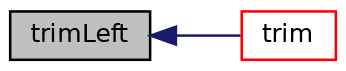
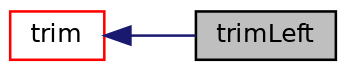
edge "trim" -> "trimLeft": reversed
